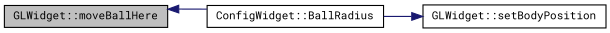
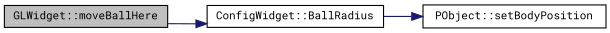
edge "ConfigWidget::BallRadius" -> "GLWidget::moveBallHere": reversed
node "GLWidget::setBodyPosition": label "GLWidget::setBodyPosition" -> "PObject::setBodyPosition"
